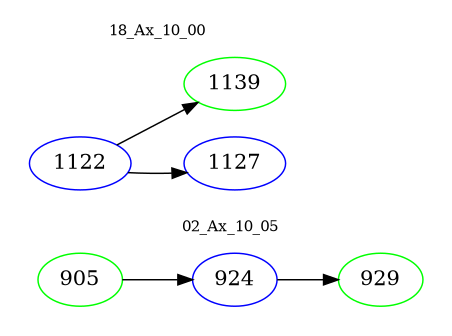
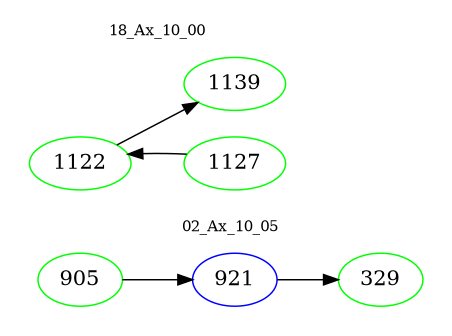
node "1122": color blue -> green
node "1127": color blue -> green
edge "1122" -> "1127": reversed
node "924": label "924" -> "921"
node "929": label "929" -> "329"
